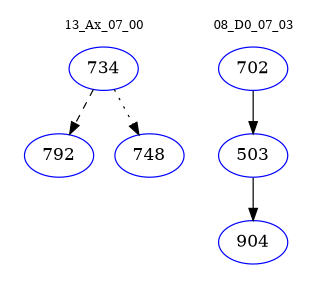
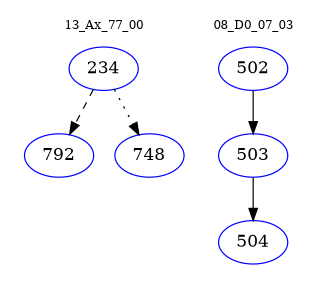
cluster "13_Ax_07_00": label "13_Ax_07_00" -> "13_Ax_77_00"
node "734": label "734" -> "234"
node "702": label "702" -> "502"
node "904": label "904" -> "504"
